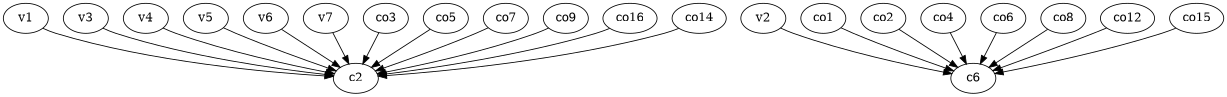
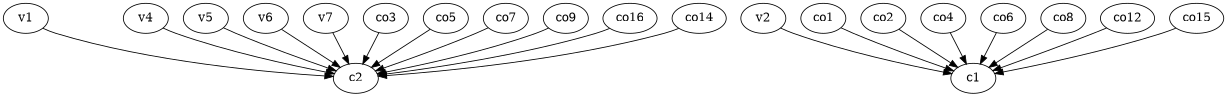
node "v3": removed
node "c6": label "c6" -> "c1"
